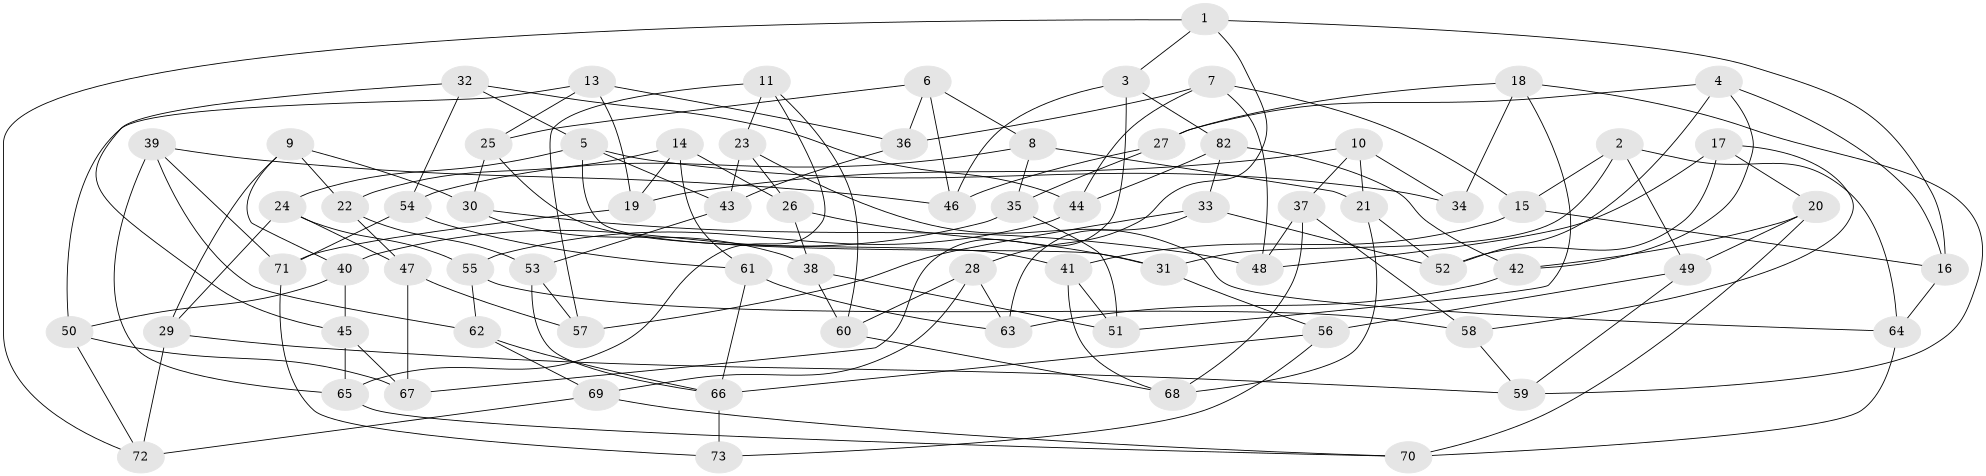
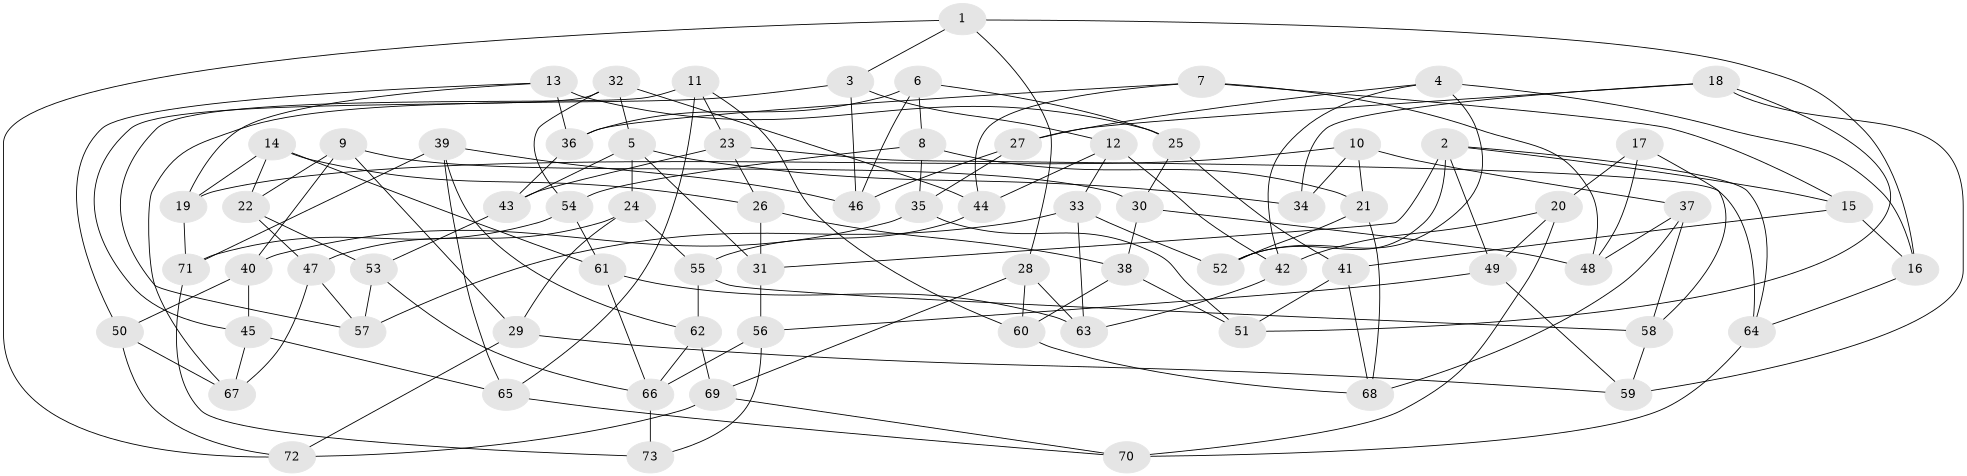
node "82": label "82" -> "12"
edge "17" -- "52": now "2" -- "52"
